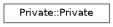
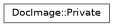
node "Private::Private": label "Private::Private" -> "DocImage::Private"
